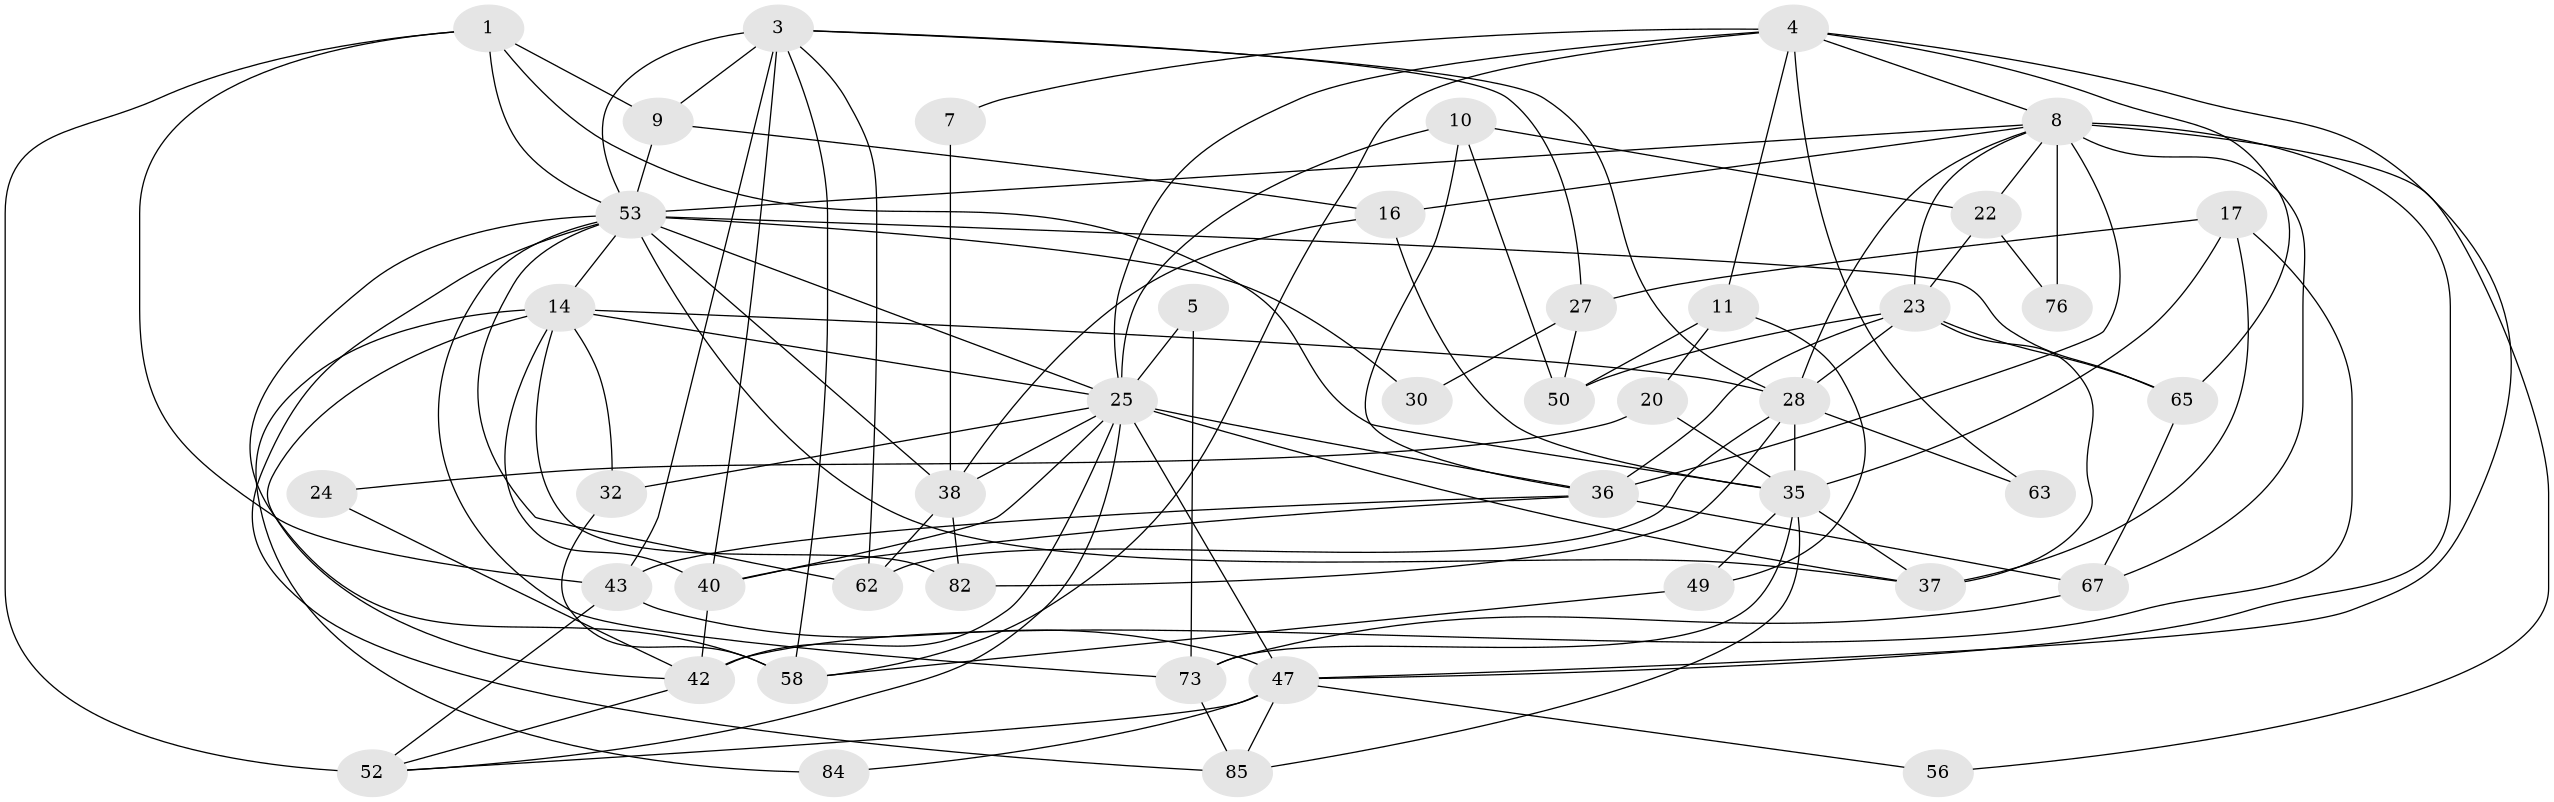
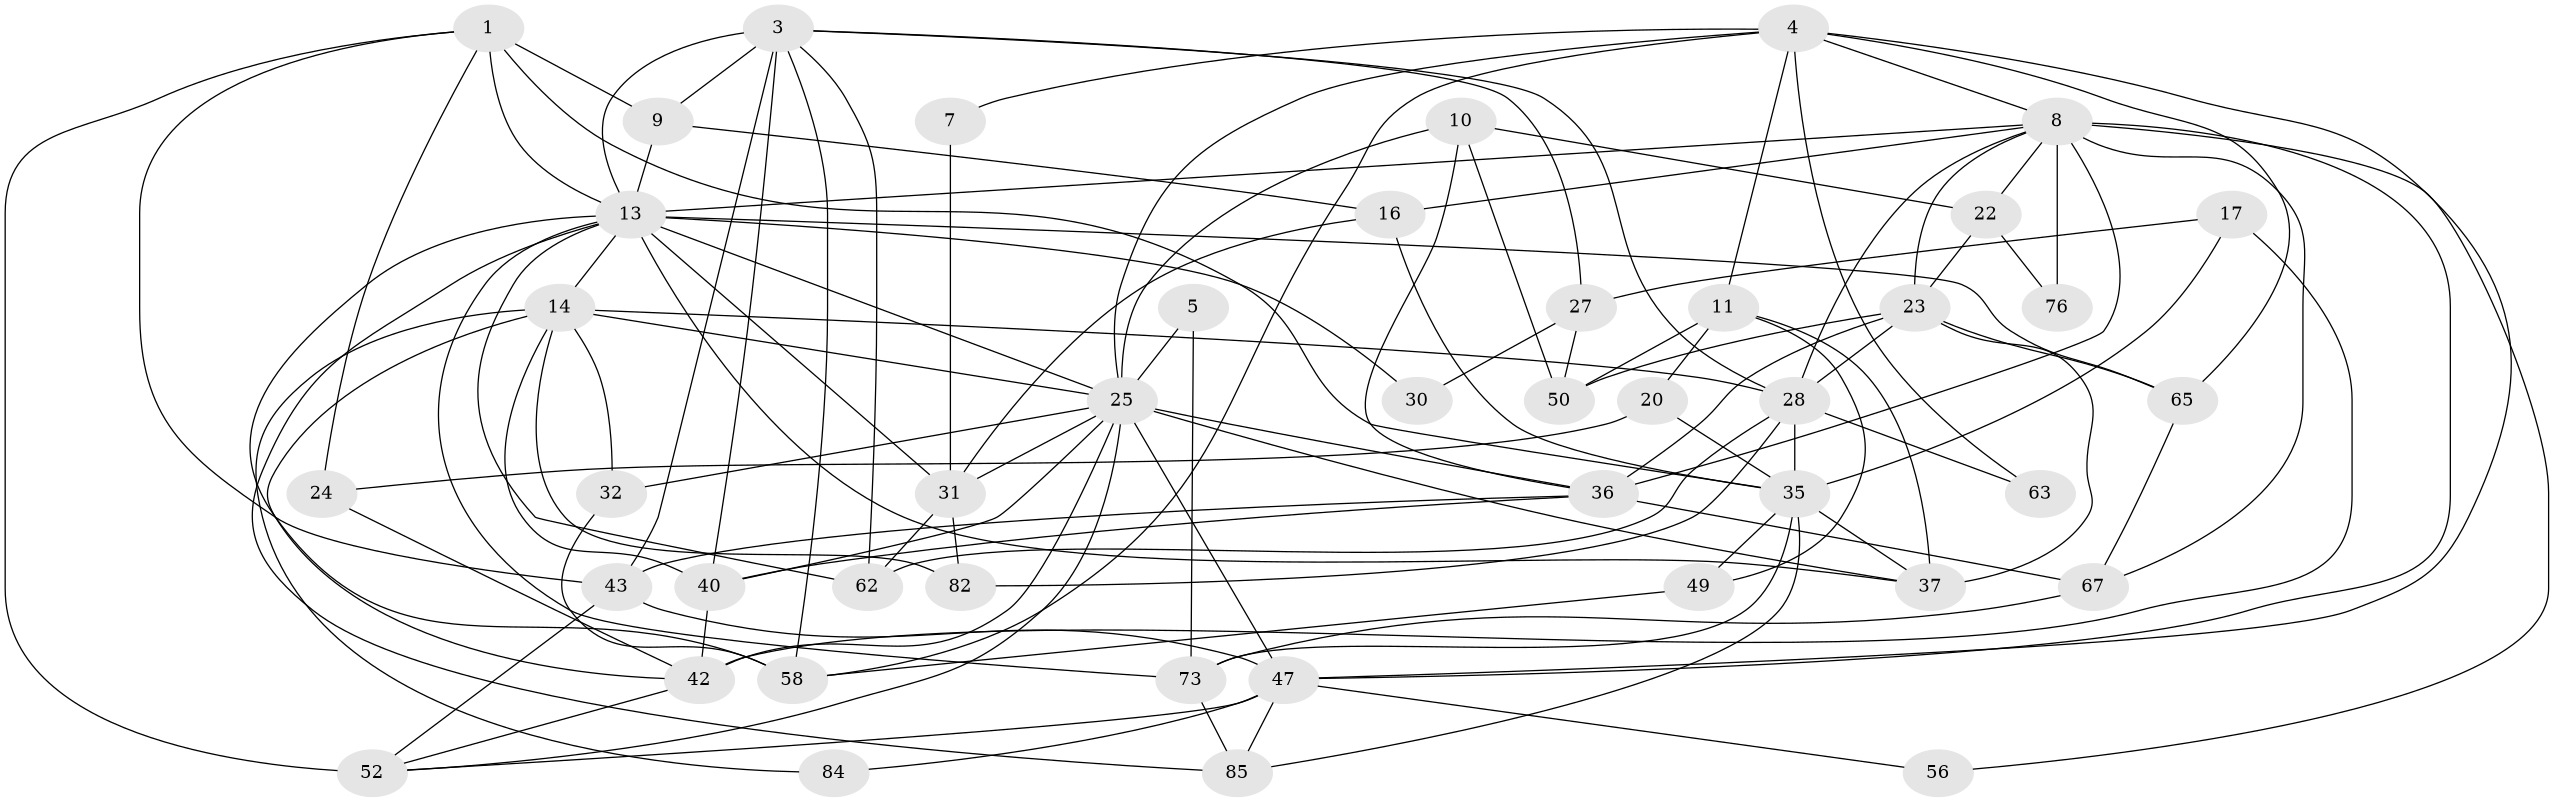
node "53": label "53" -> "13"
edge "1" -- "24": added
edge "17" -- "37": now "11" -- "37"
node "38": label "38" -> "31"
